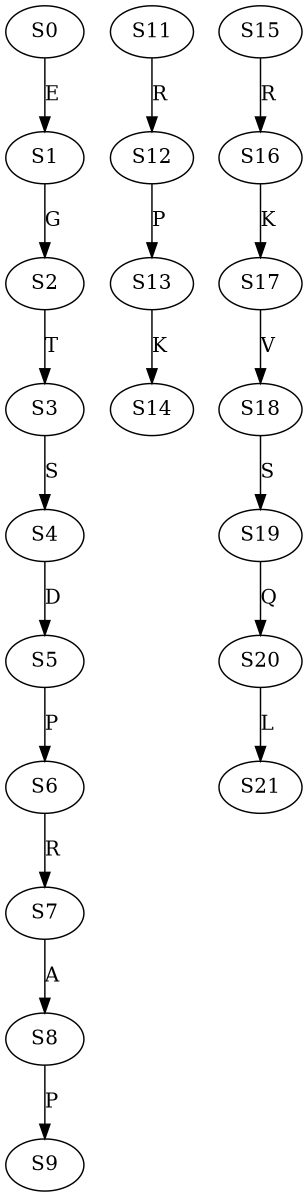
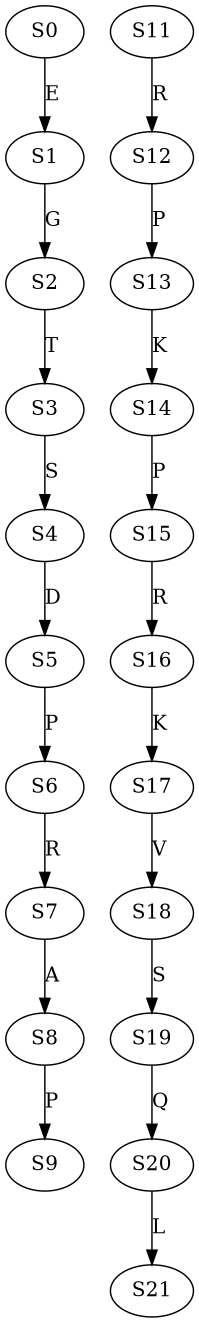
edge "S14" -> "S15": added, label "P"
